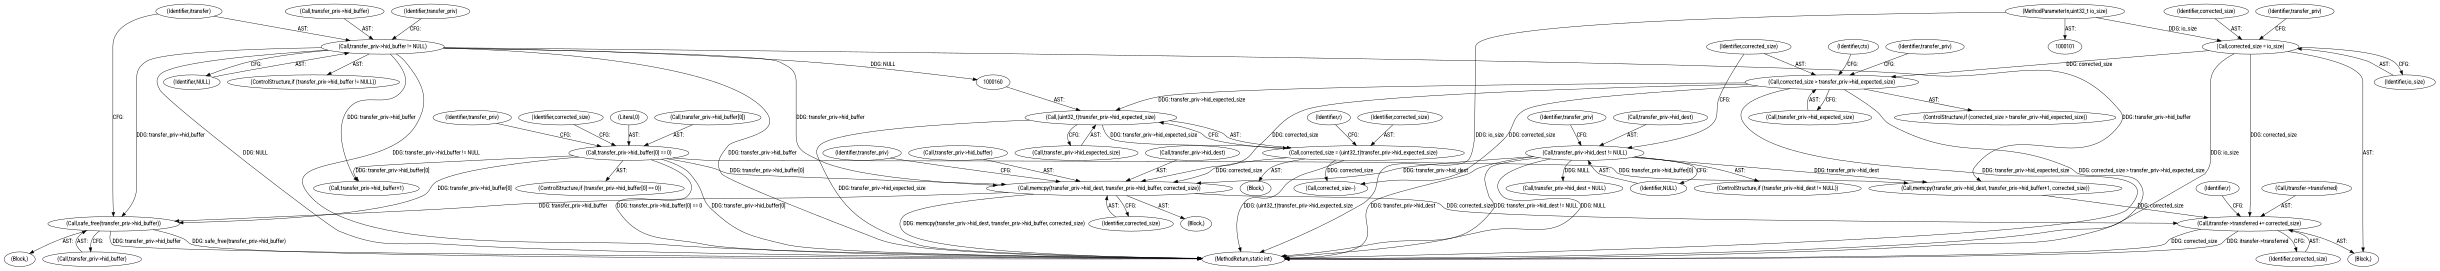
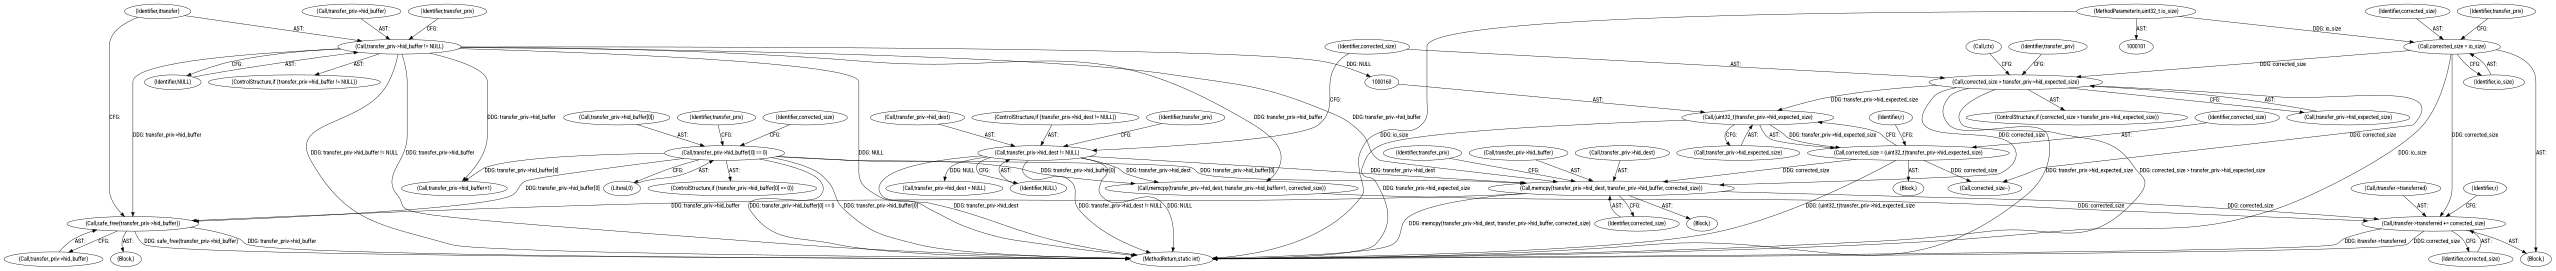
node "(Identifier,ctx)": label "(Identifier,ctx)" -> "(Call,ctx)"
edge "(Call,transfer_priv->hid_dest != NULL)" -> "(ControlStructure,if (transfer_priv->hid_dest != NULL))": reversed
edge "(Call,transfer_priv->hid_buffer[0] == 0)" -> "(Literal,0)": added, label "CFG:"
